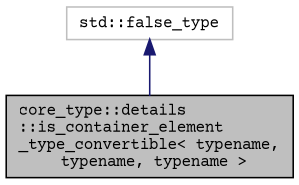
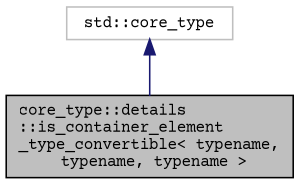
node "std::false_type": label "std::false_type" -> "std::core_type"
